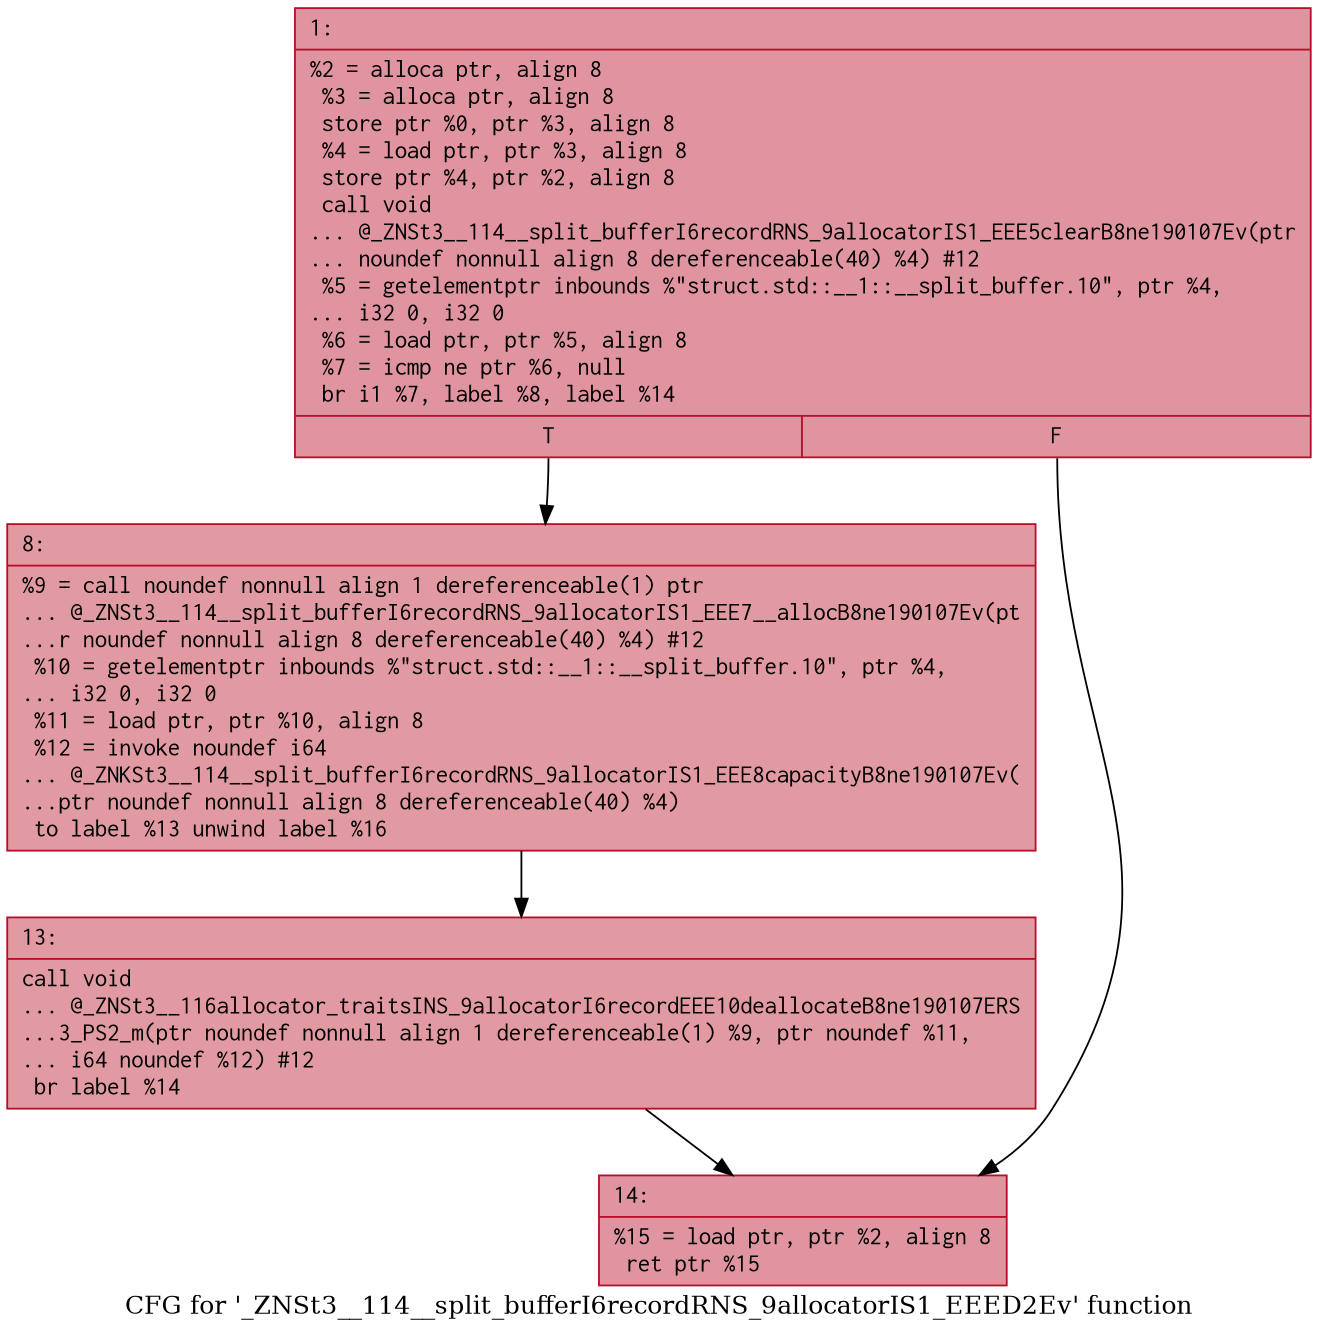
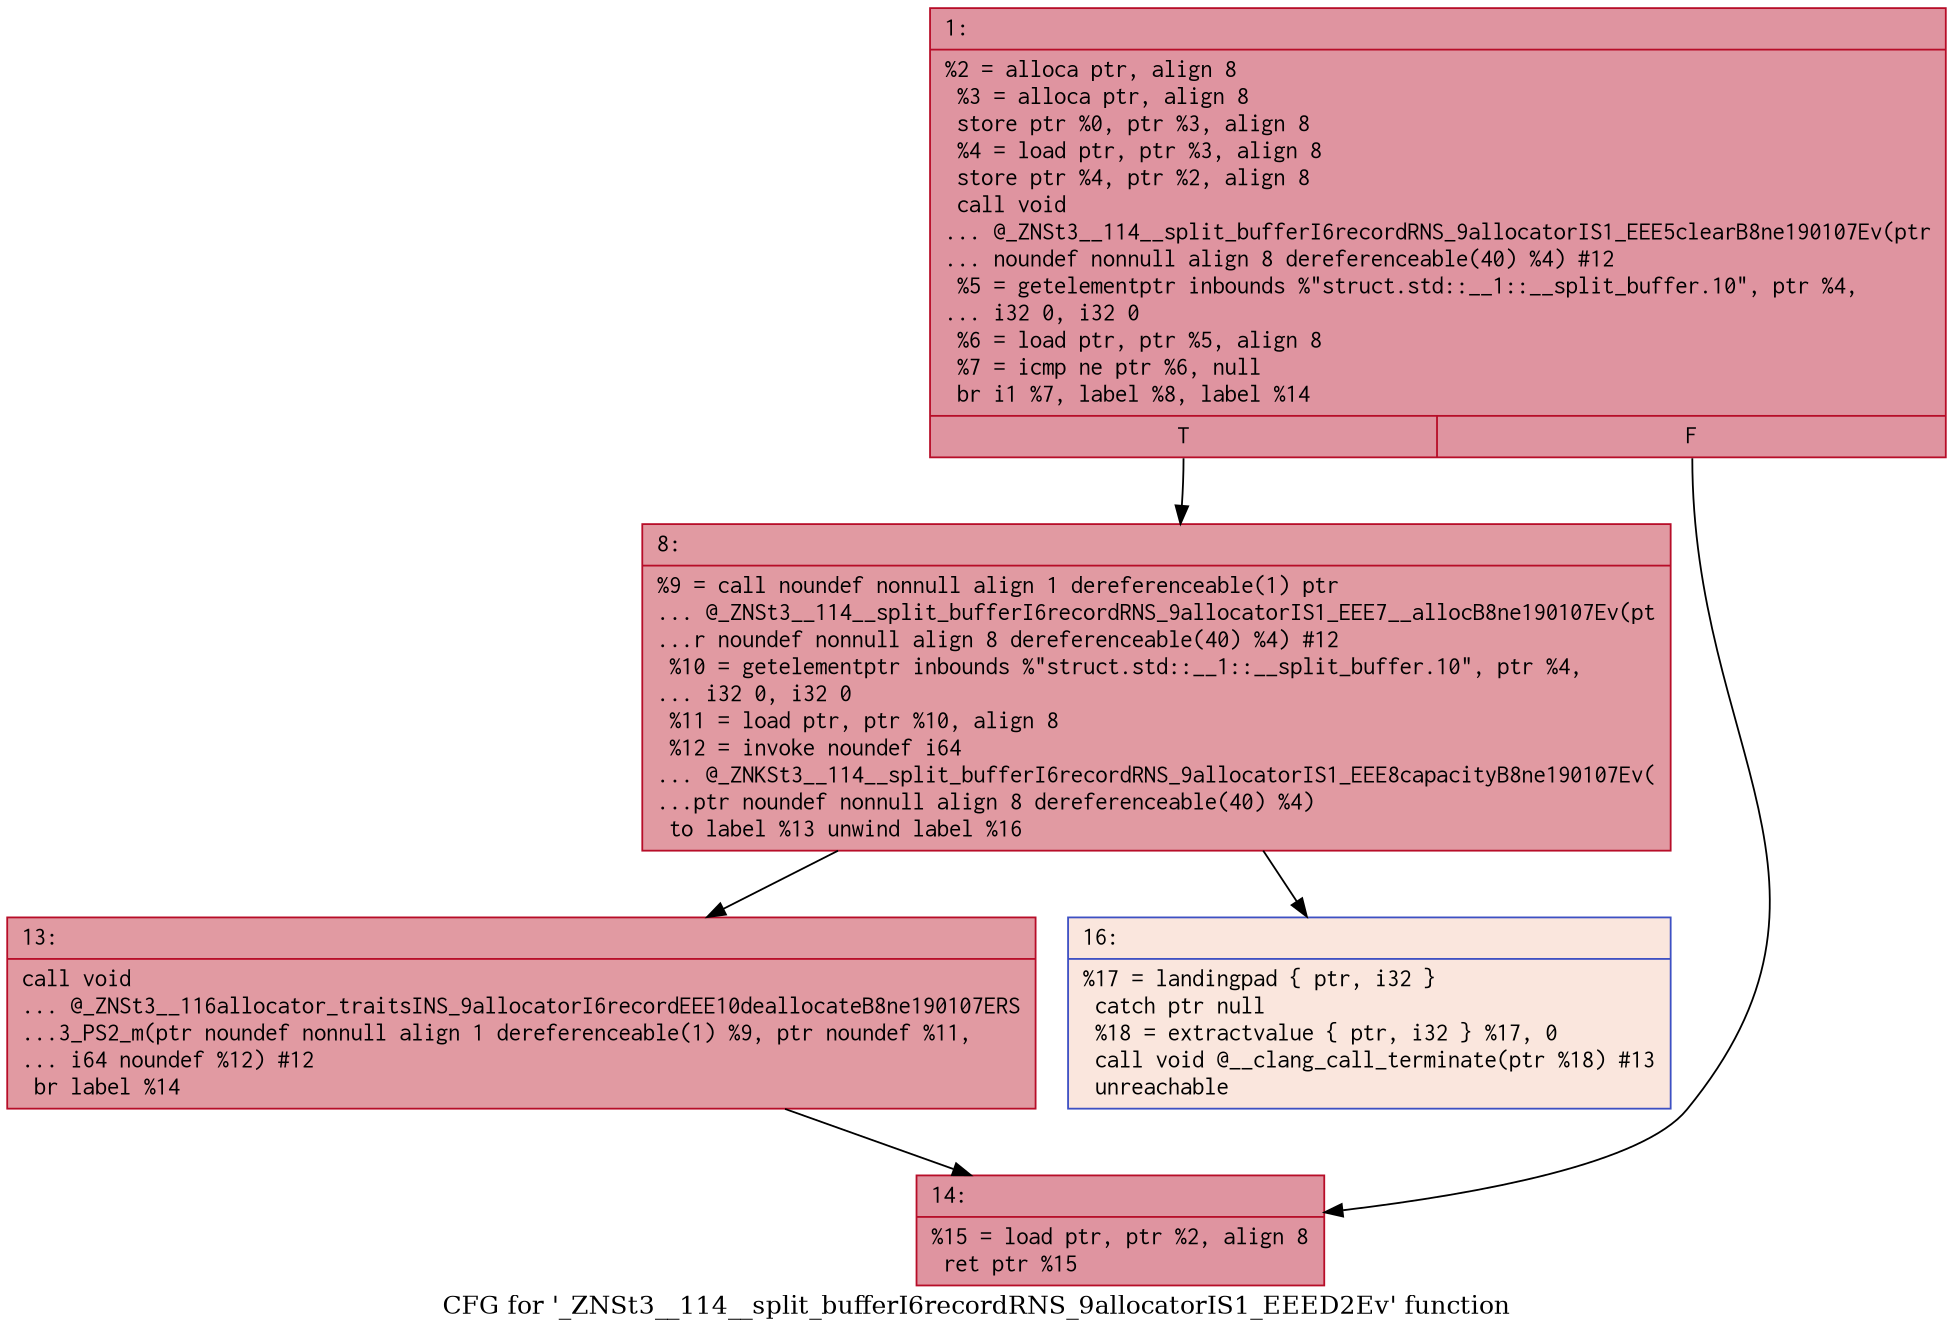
node "16:": added
